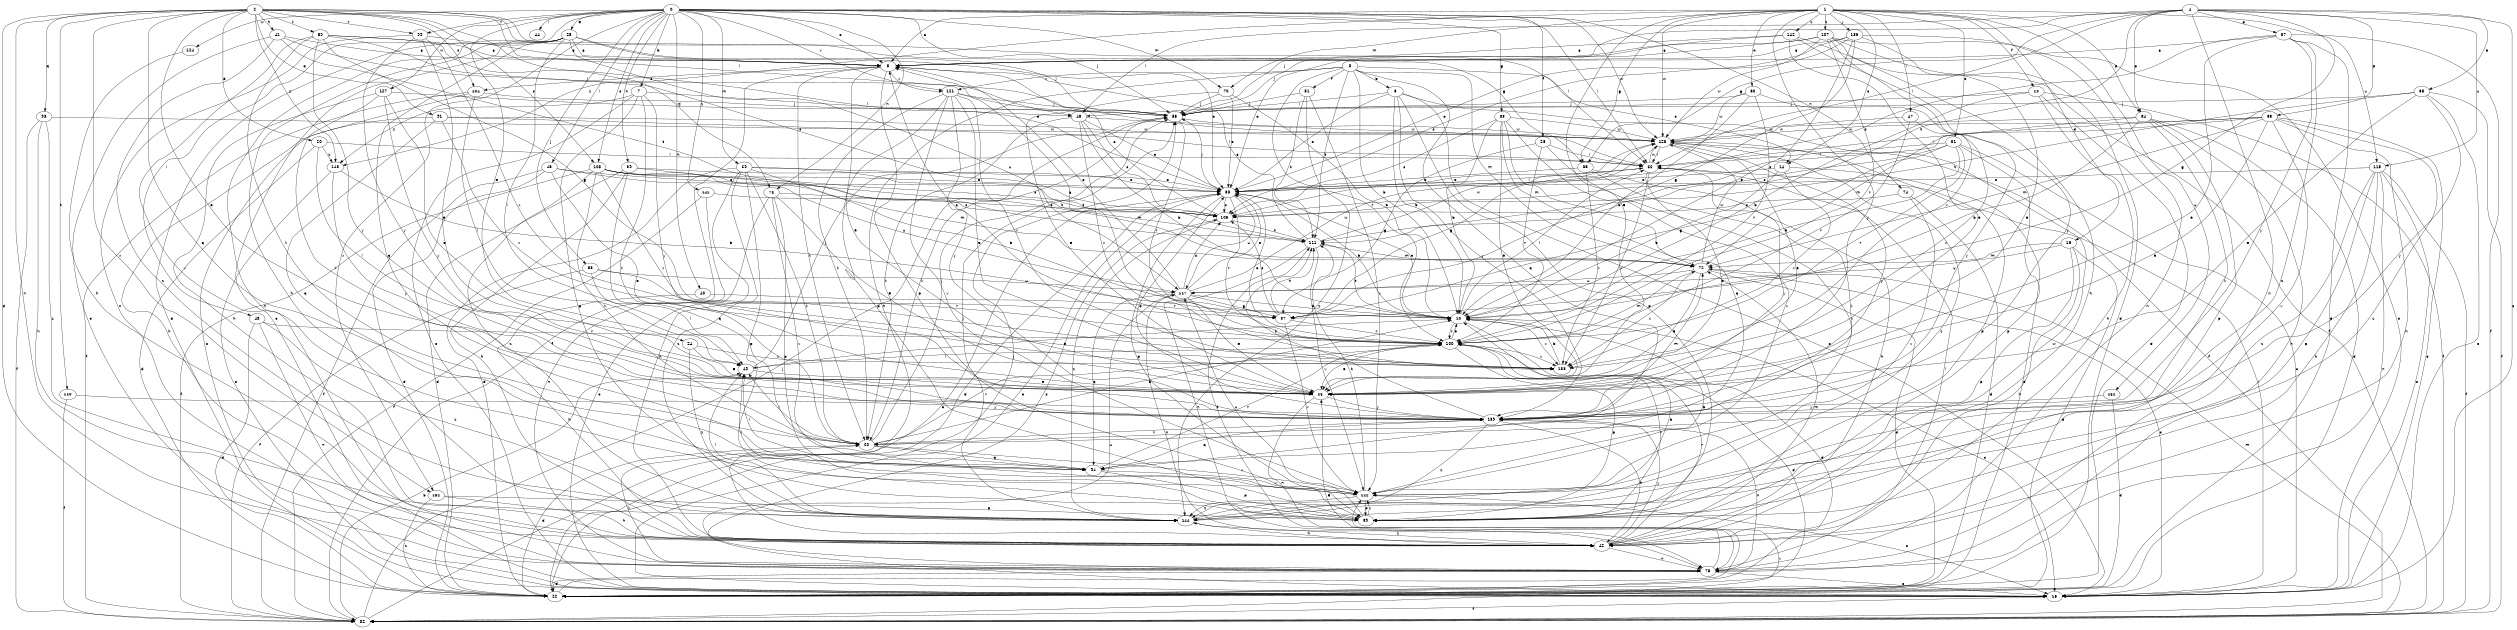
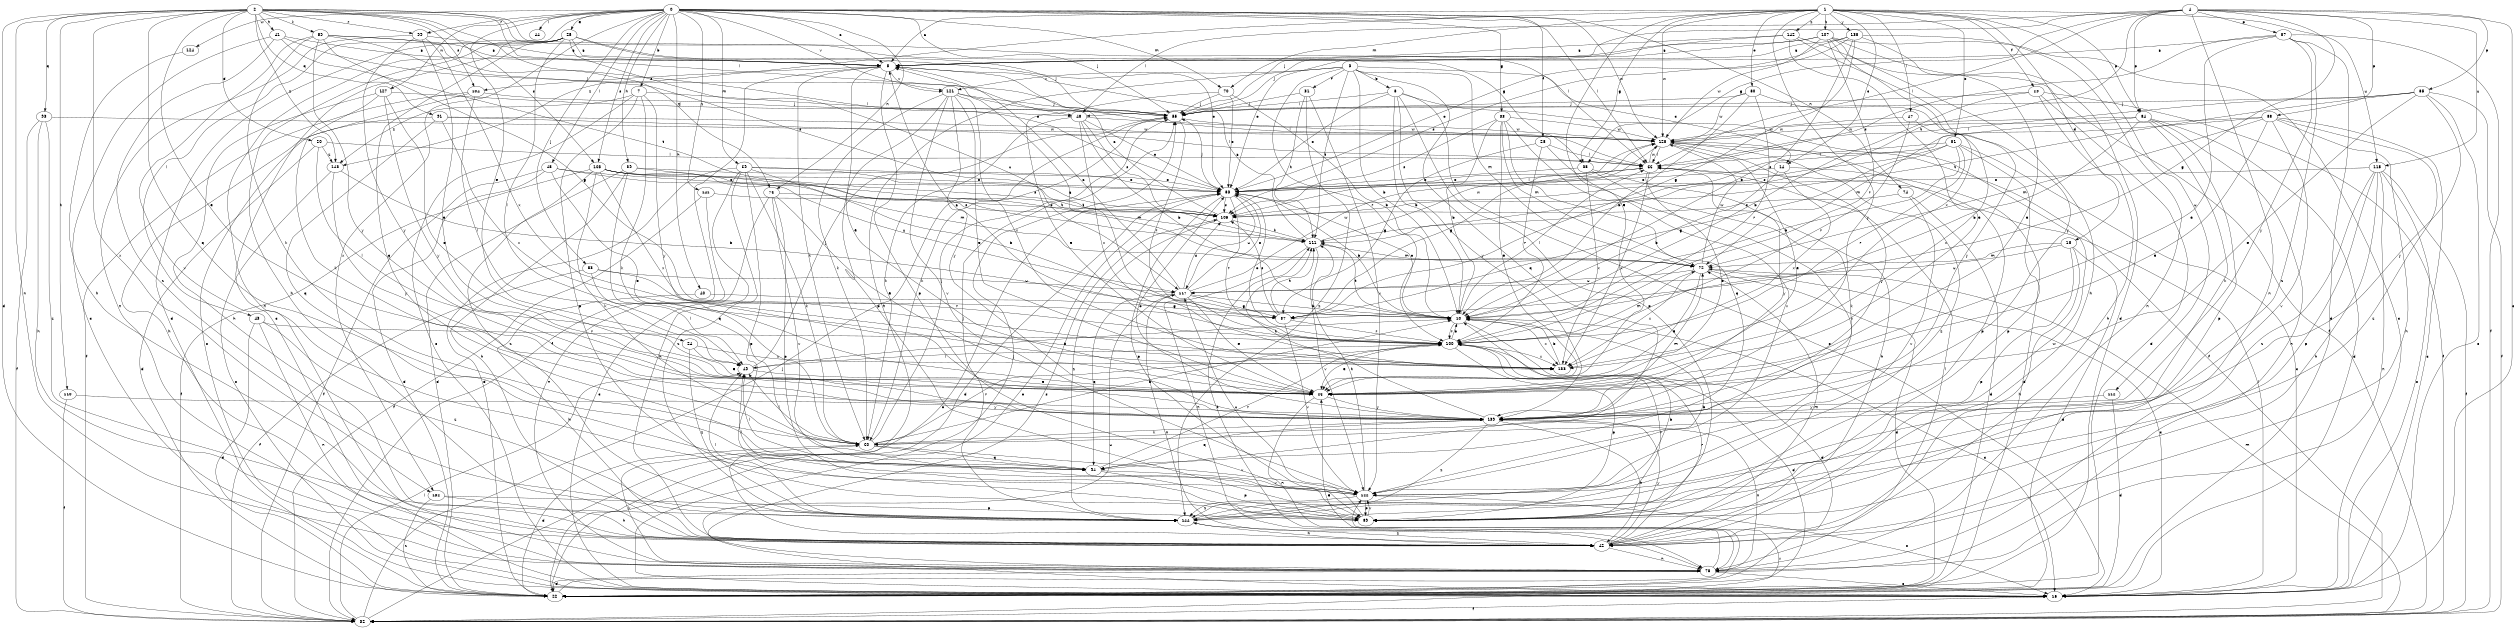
edge "88" -> "66": now "85" -> "66"
edge "40" -> "37": label "r" -> "g"
node "162": label "162" -> "112"
edge "32" -> "49": label "b" -> "i"
